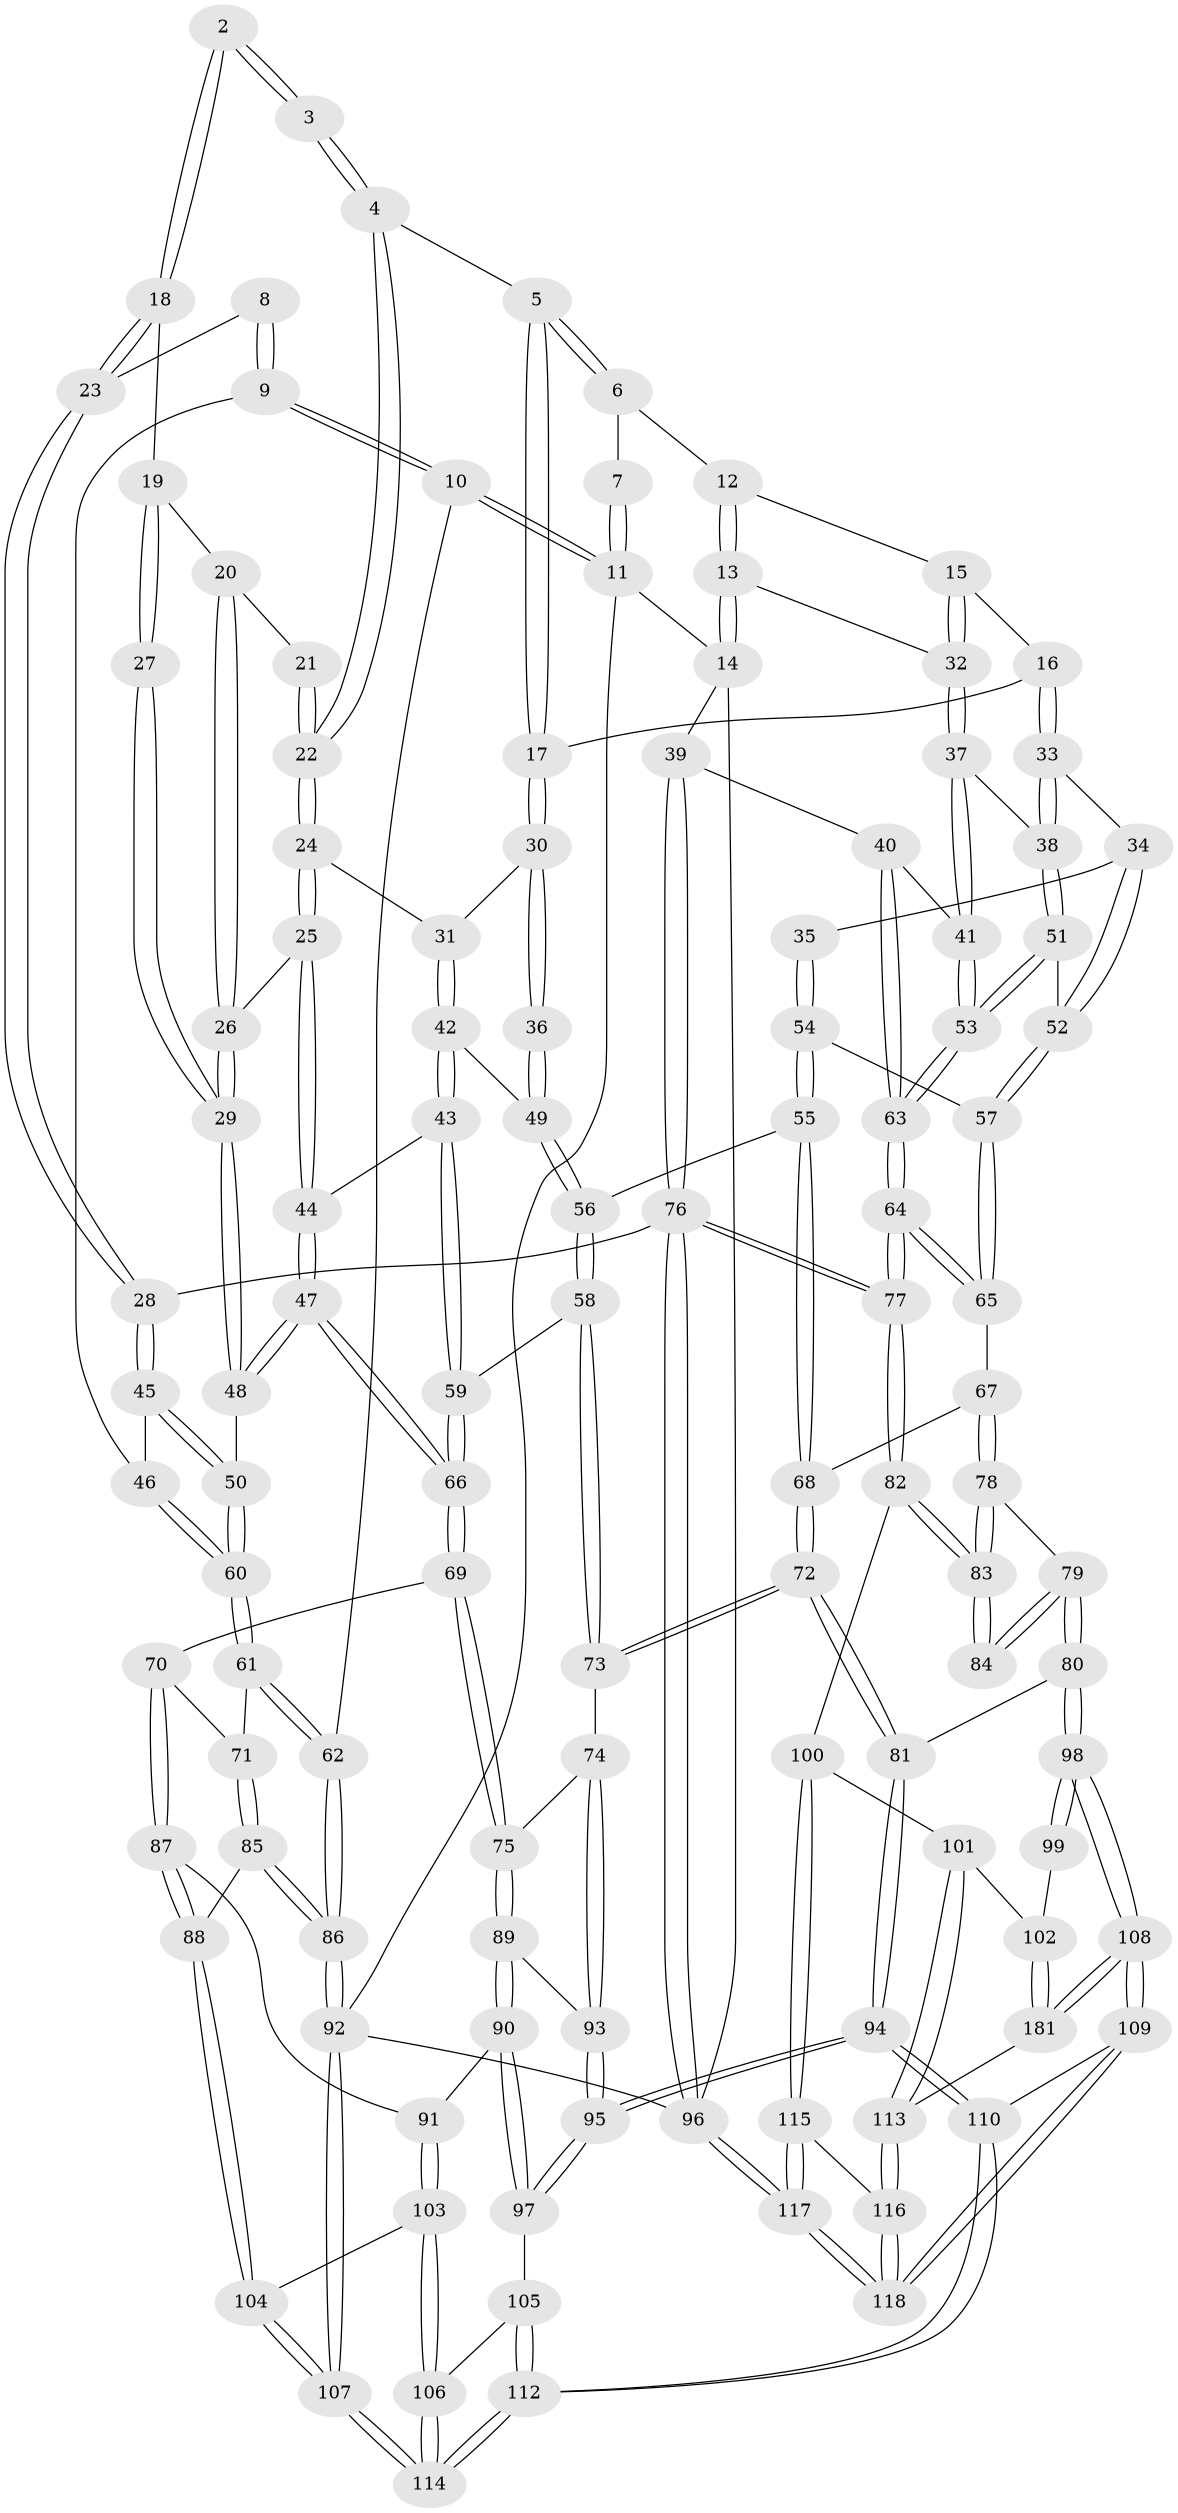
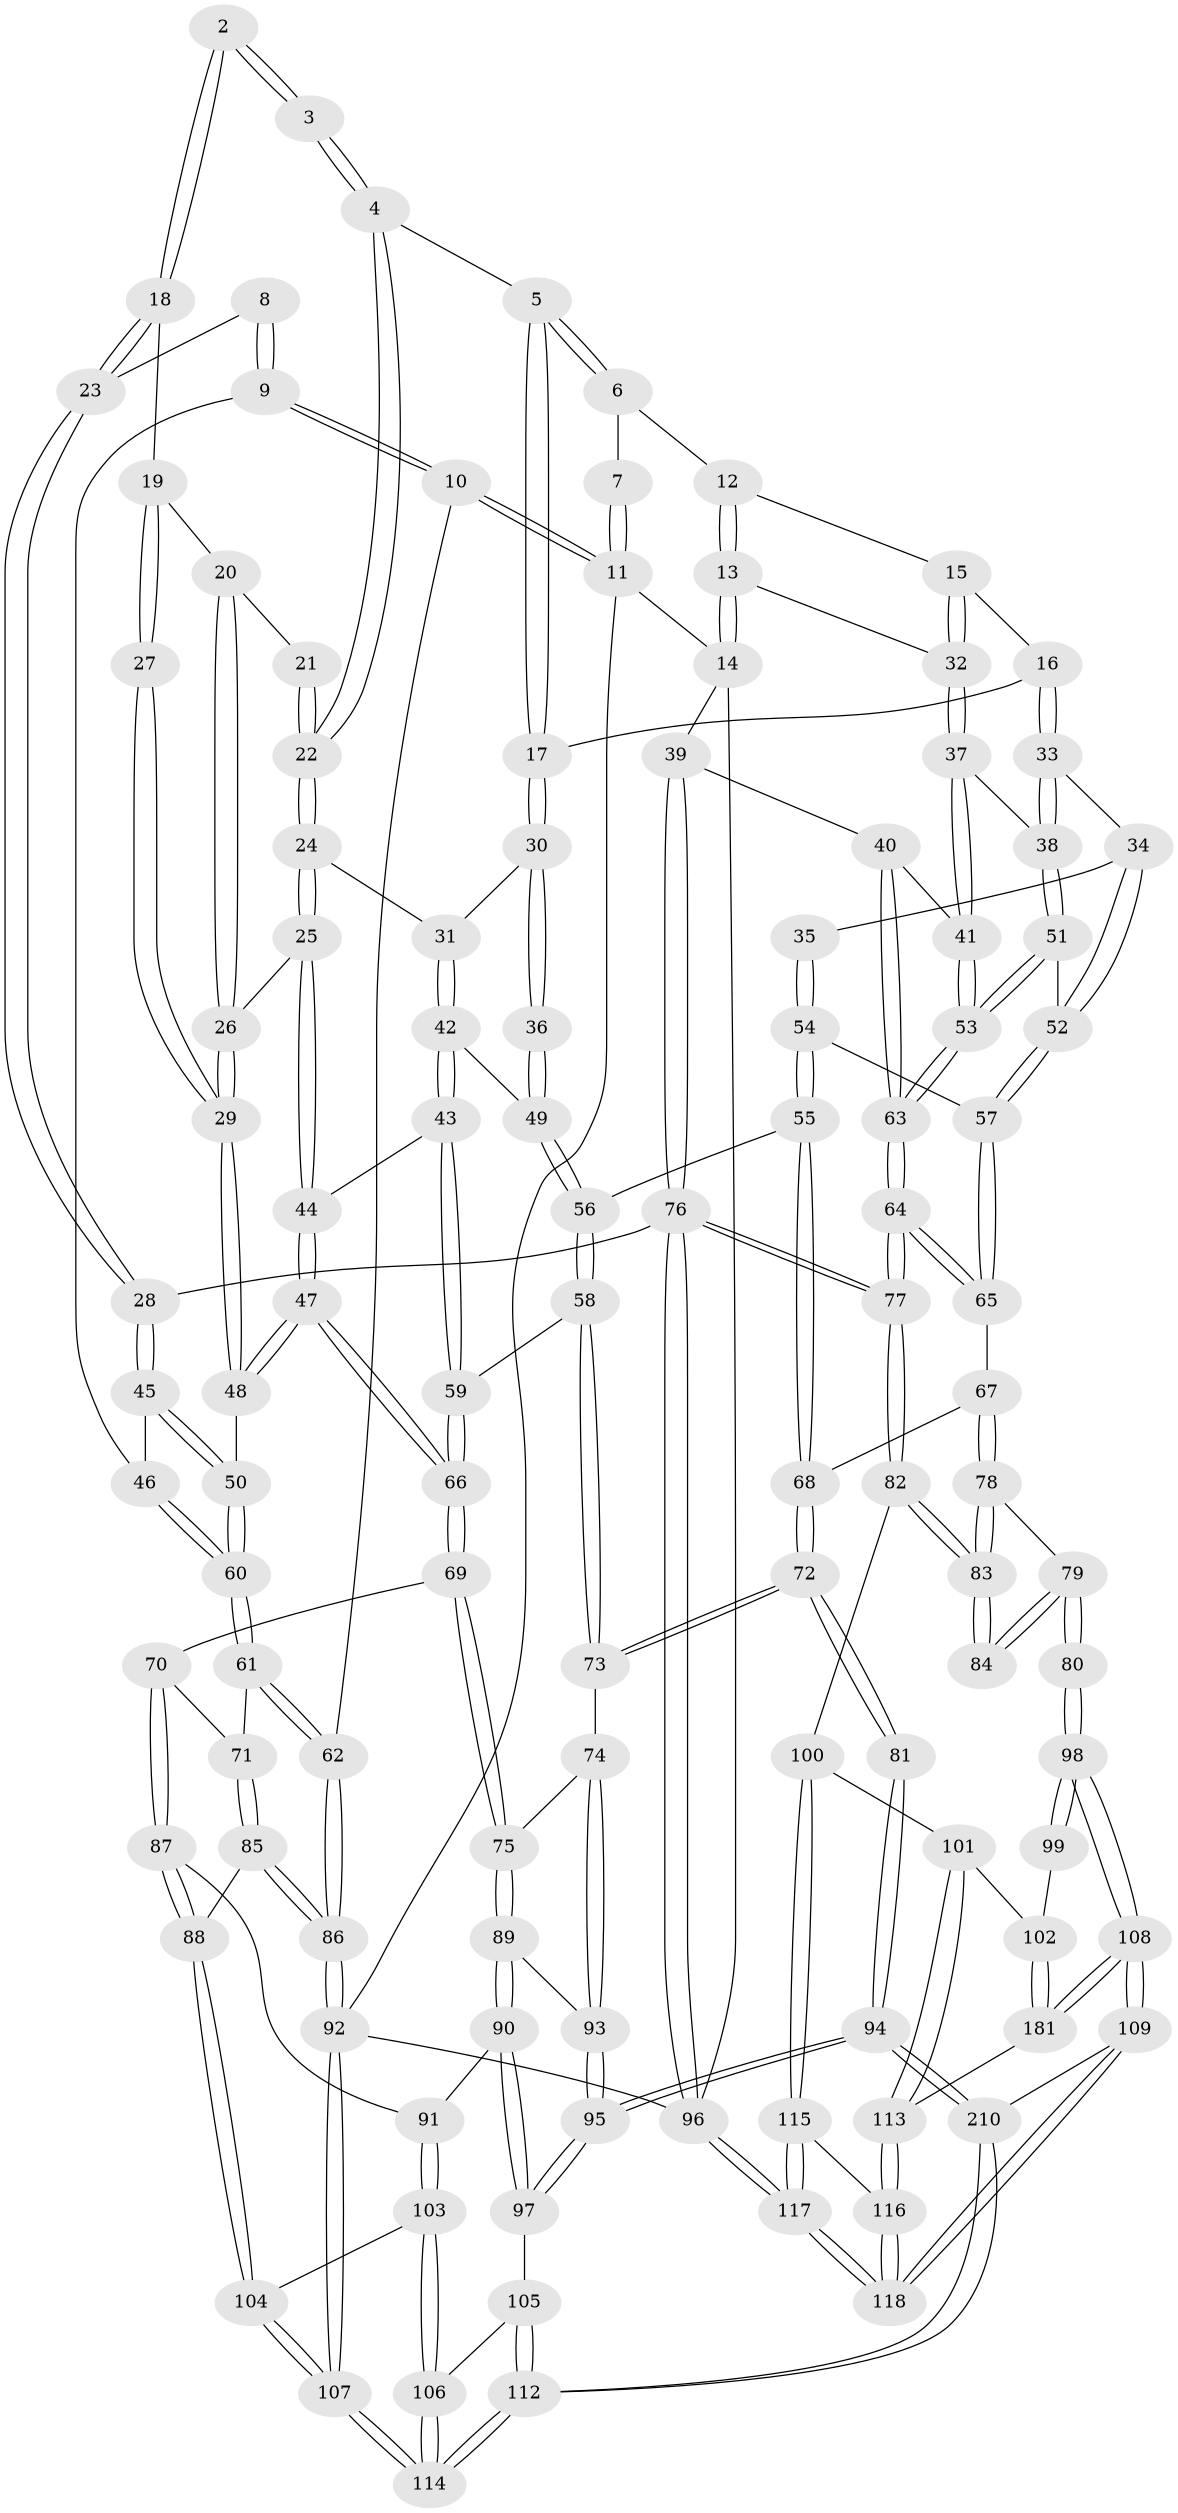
edge "80" -- "81": removed
node "110": label "110" -> "210"
